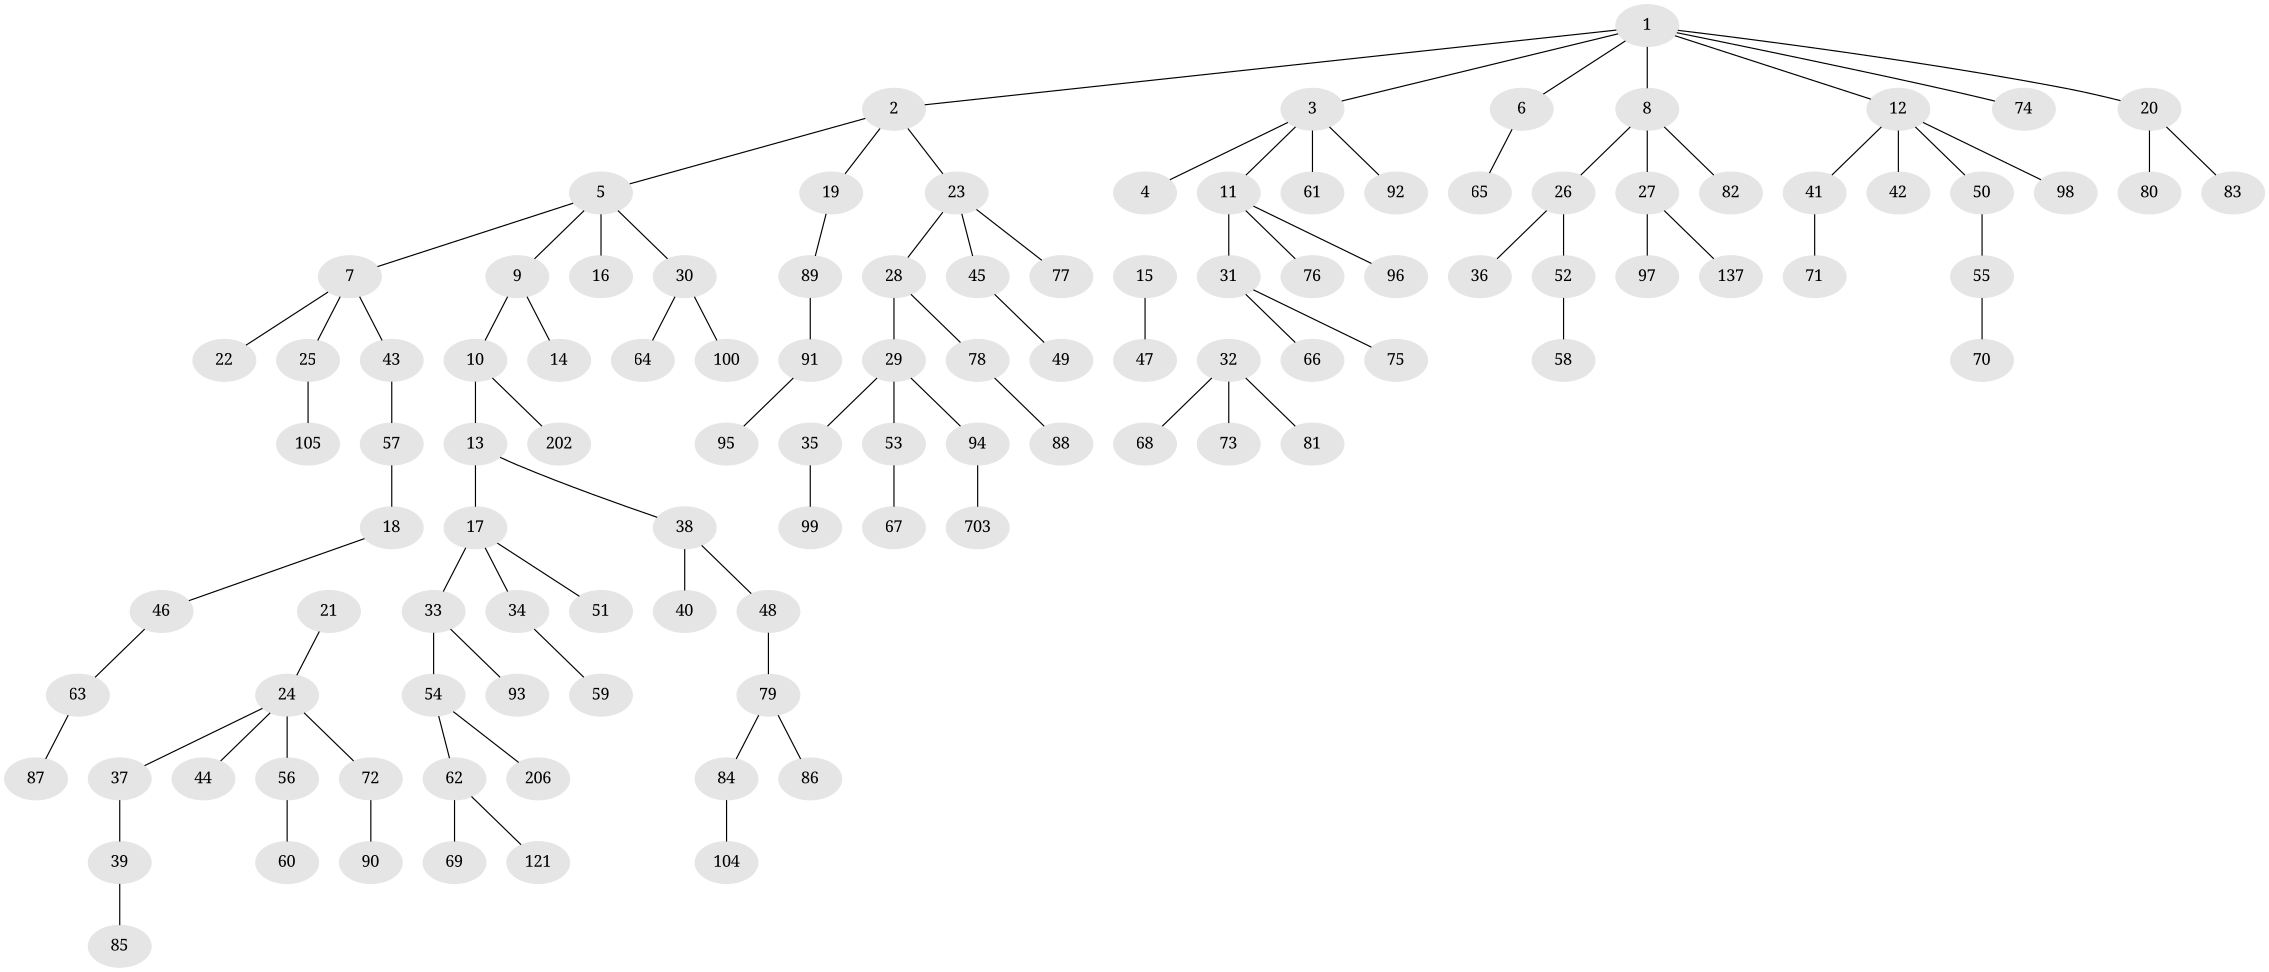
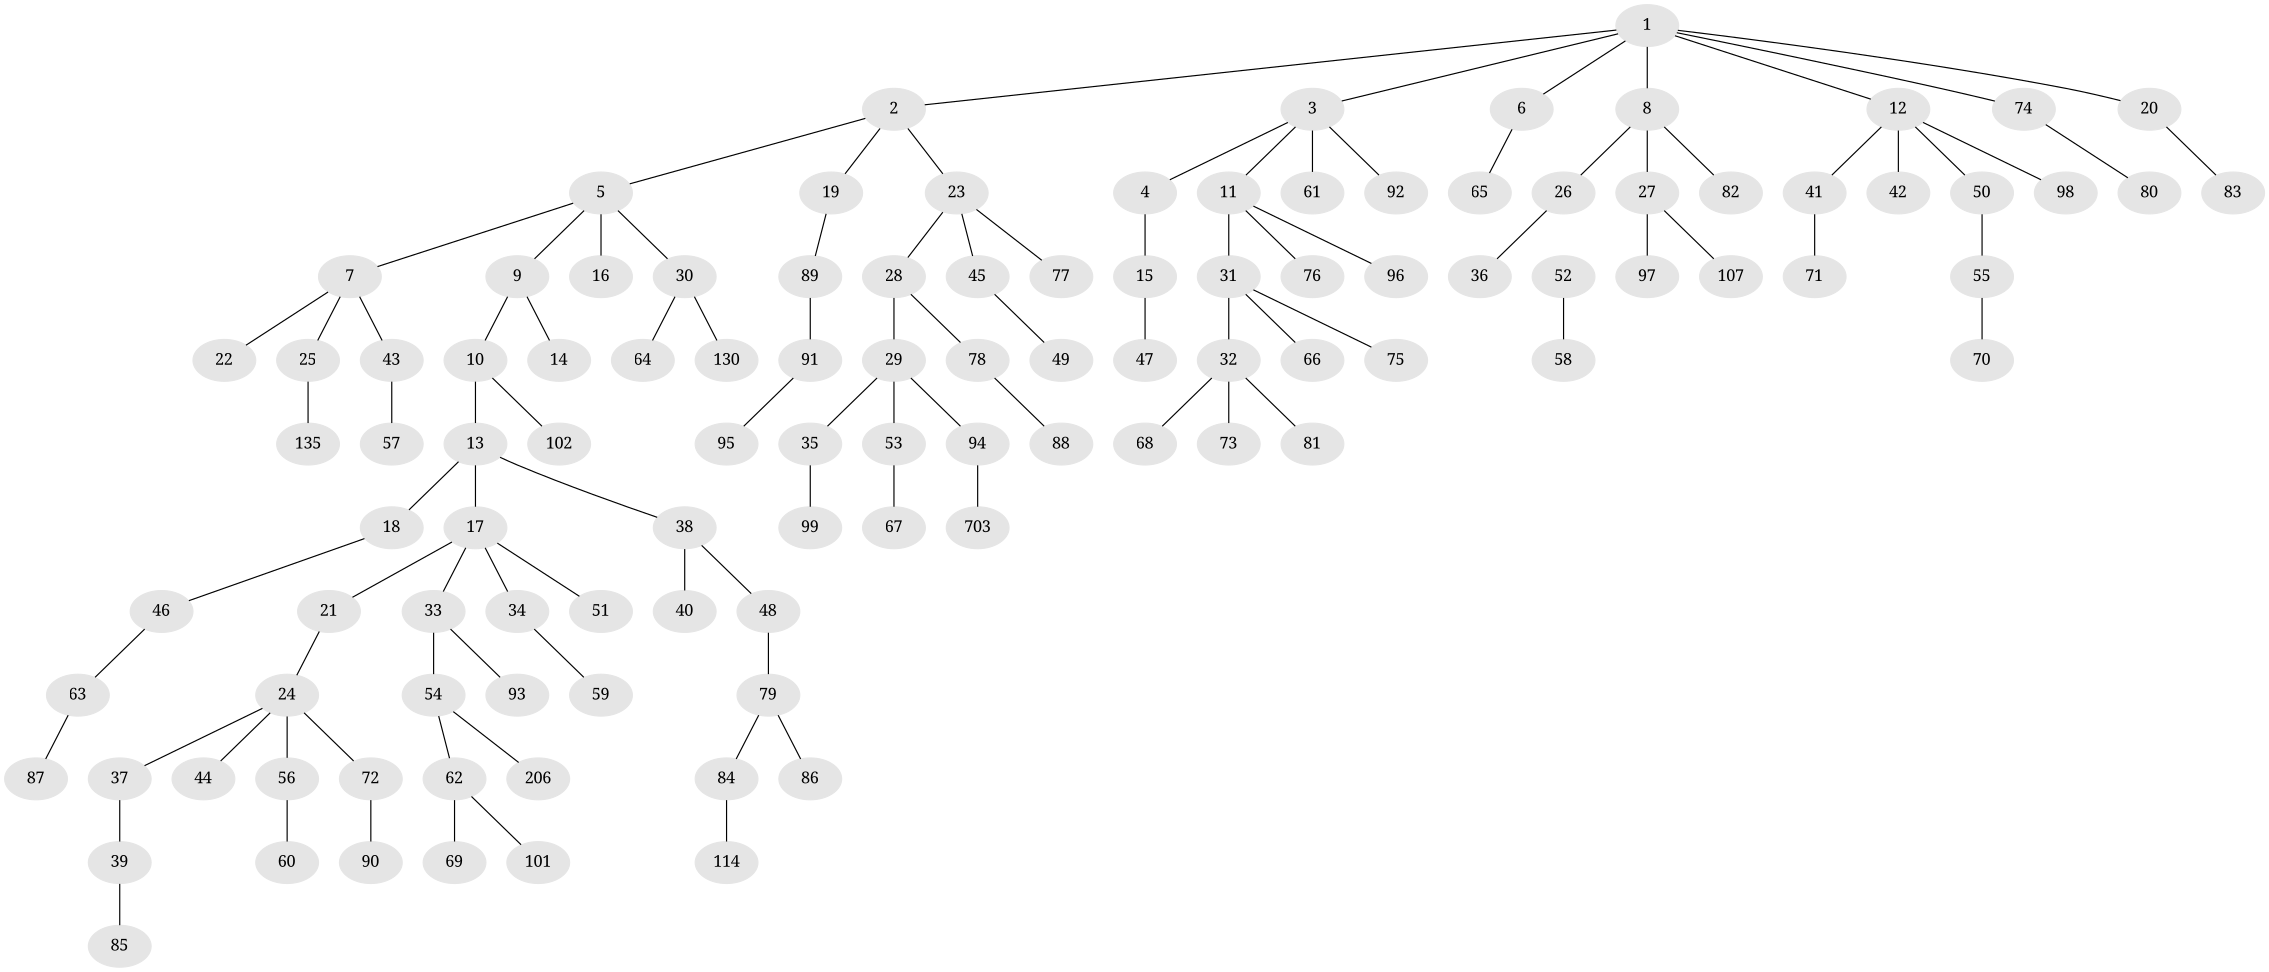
edge "20" -- "80": now "74" -- "80"
edge "4" -- "15": added
edge "26" -- "52": removed
node "137": label "137" -> "107"
edge "31" -- "32": added
node "100": label "100" -> "130"
node "105": label "105" -> "135"
node "202": label "202" -> "102"
edge "57" -- "18": now "13" -- "18"
edge "17" -- "21": added
node "121": label "121" -> "101"
node "104": label "104" -> "114"
